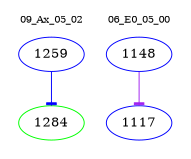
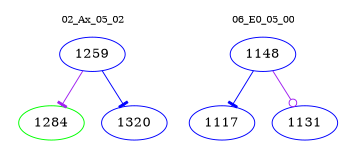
cluster "09_Ax_05_02": label "09_Ax_05_02" -> "02_Ax_05_02"
edge "1259" -> "1284": color blue -> purple
edge "1148" -> "1117": color purple -> blue
node "1320": added
node "1131": added
